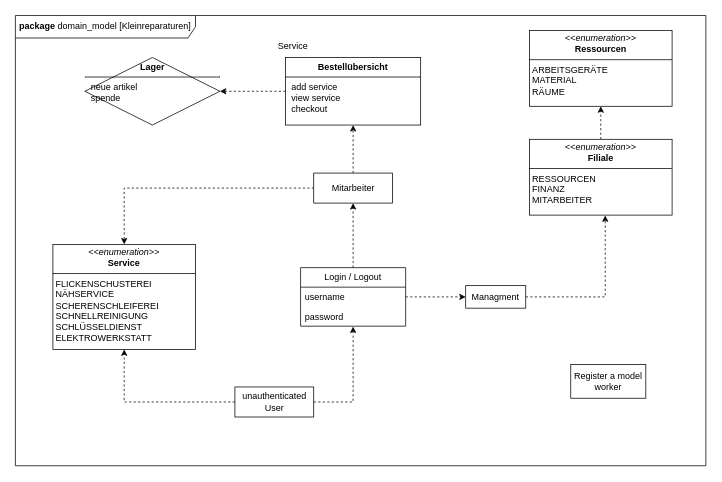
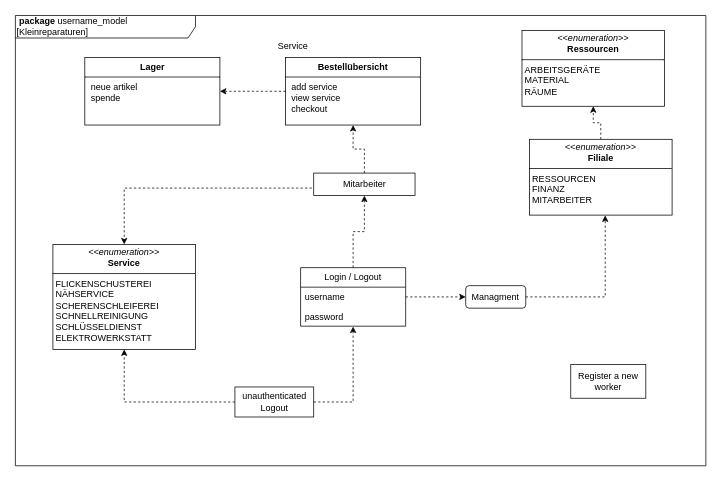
node "package domain_model [Kleinreparaturen]": label "package domain_model [Kleinreparaturen]" -> "package username_model [Kleinreparaturen]"
node "<<enumeration>> Ressourcen ARBEITSGERÄTE MATERIAL RÄUME": moved (600, 68) -> (593, 68)
node "Lager neue artikel spende": shape diamond -> rectangle
node "Mitarbeiter": size 79x30 -> 101x23
node "Managment": shape rectangle -> rounded rectangle
node "Register a model worker": label "Register a model worker" -> "Register a new worker"
node "unauthenticated User": label "unauthenticated User" -> "unauthenticated Logout"
